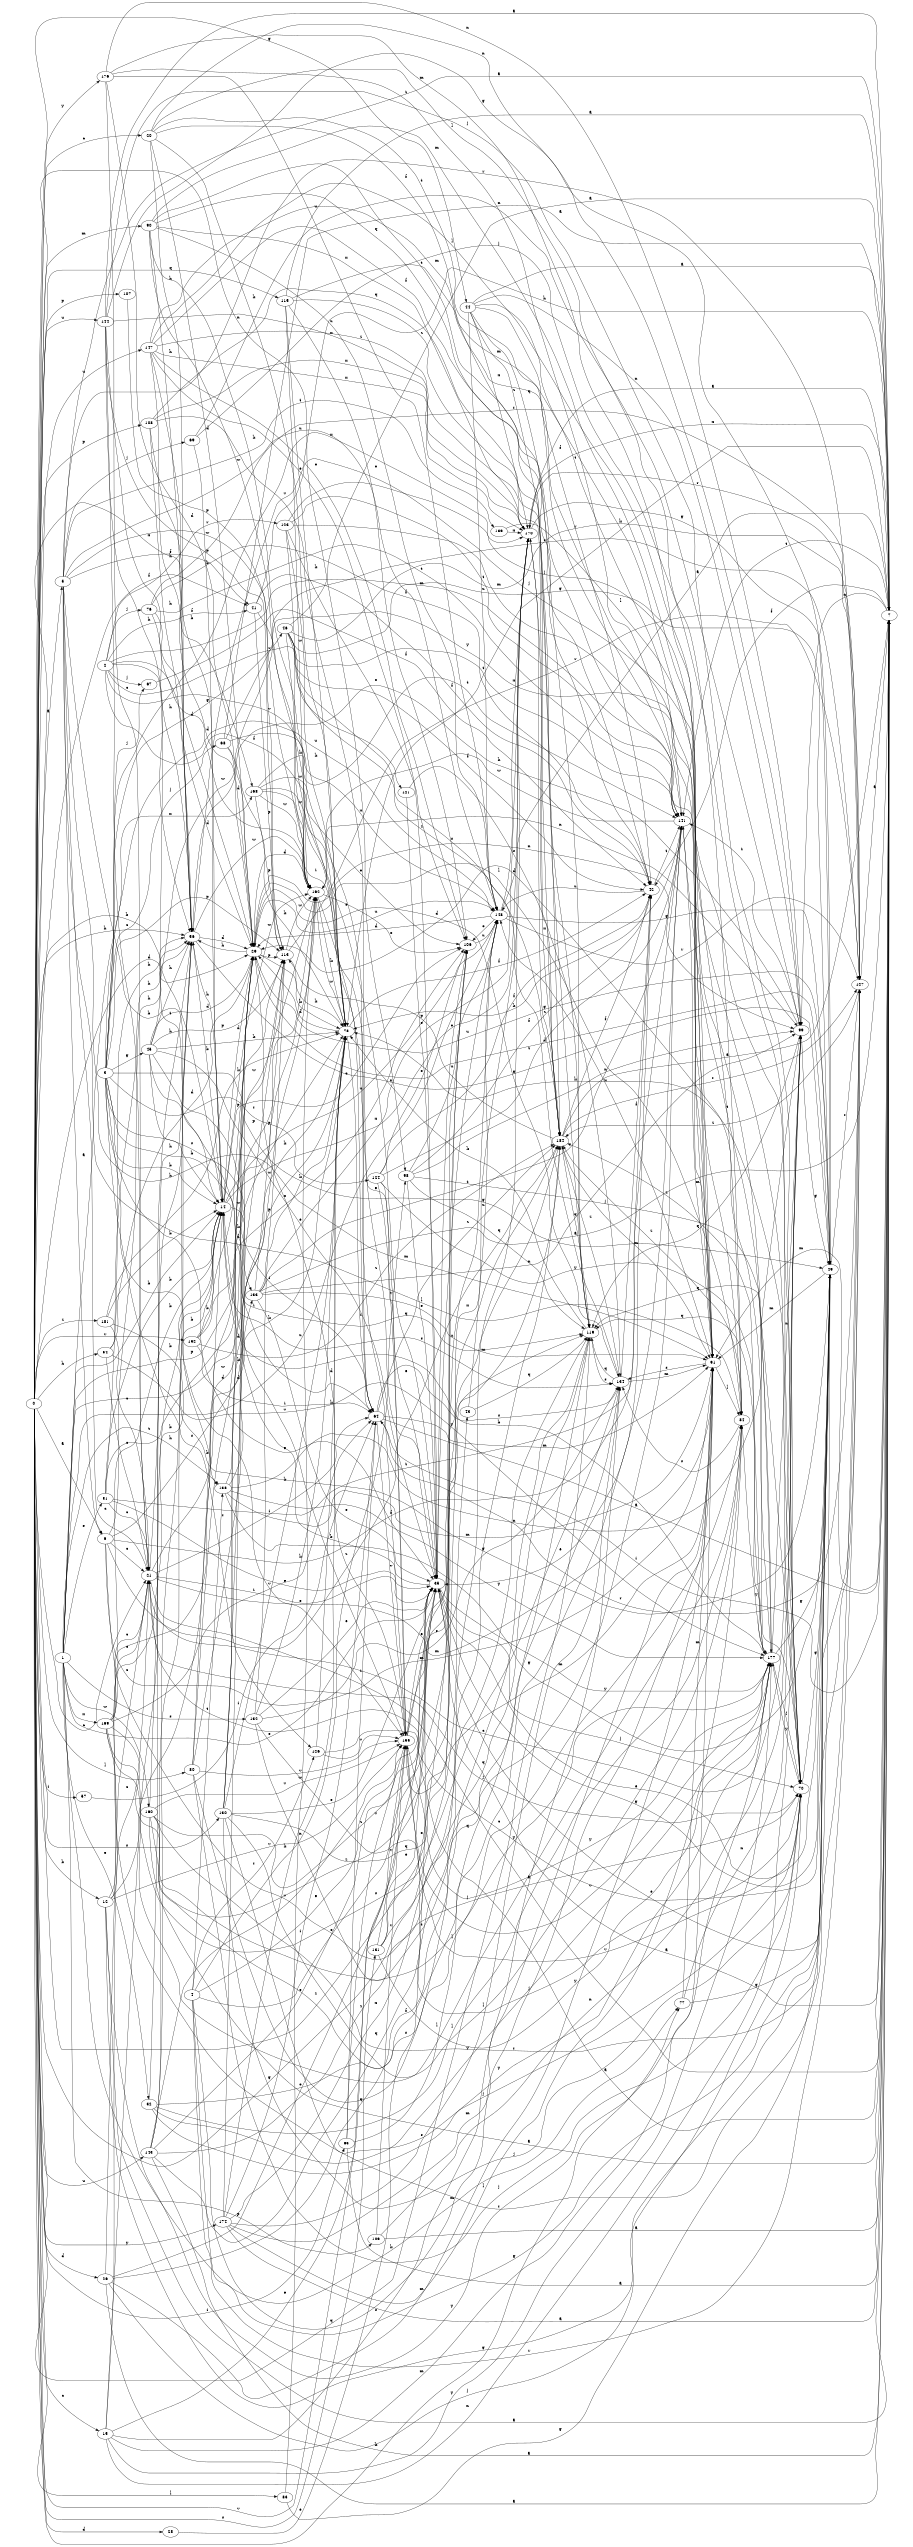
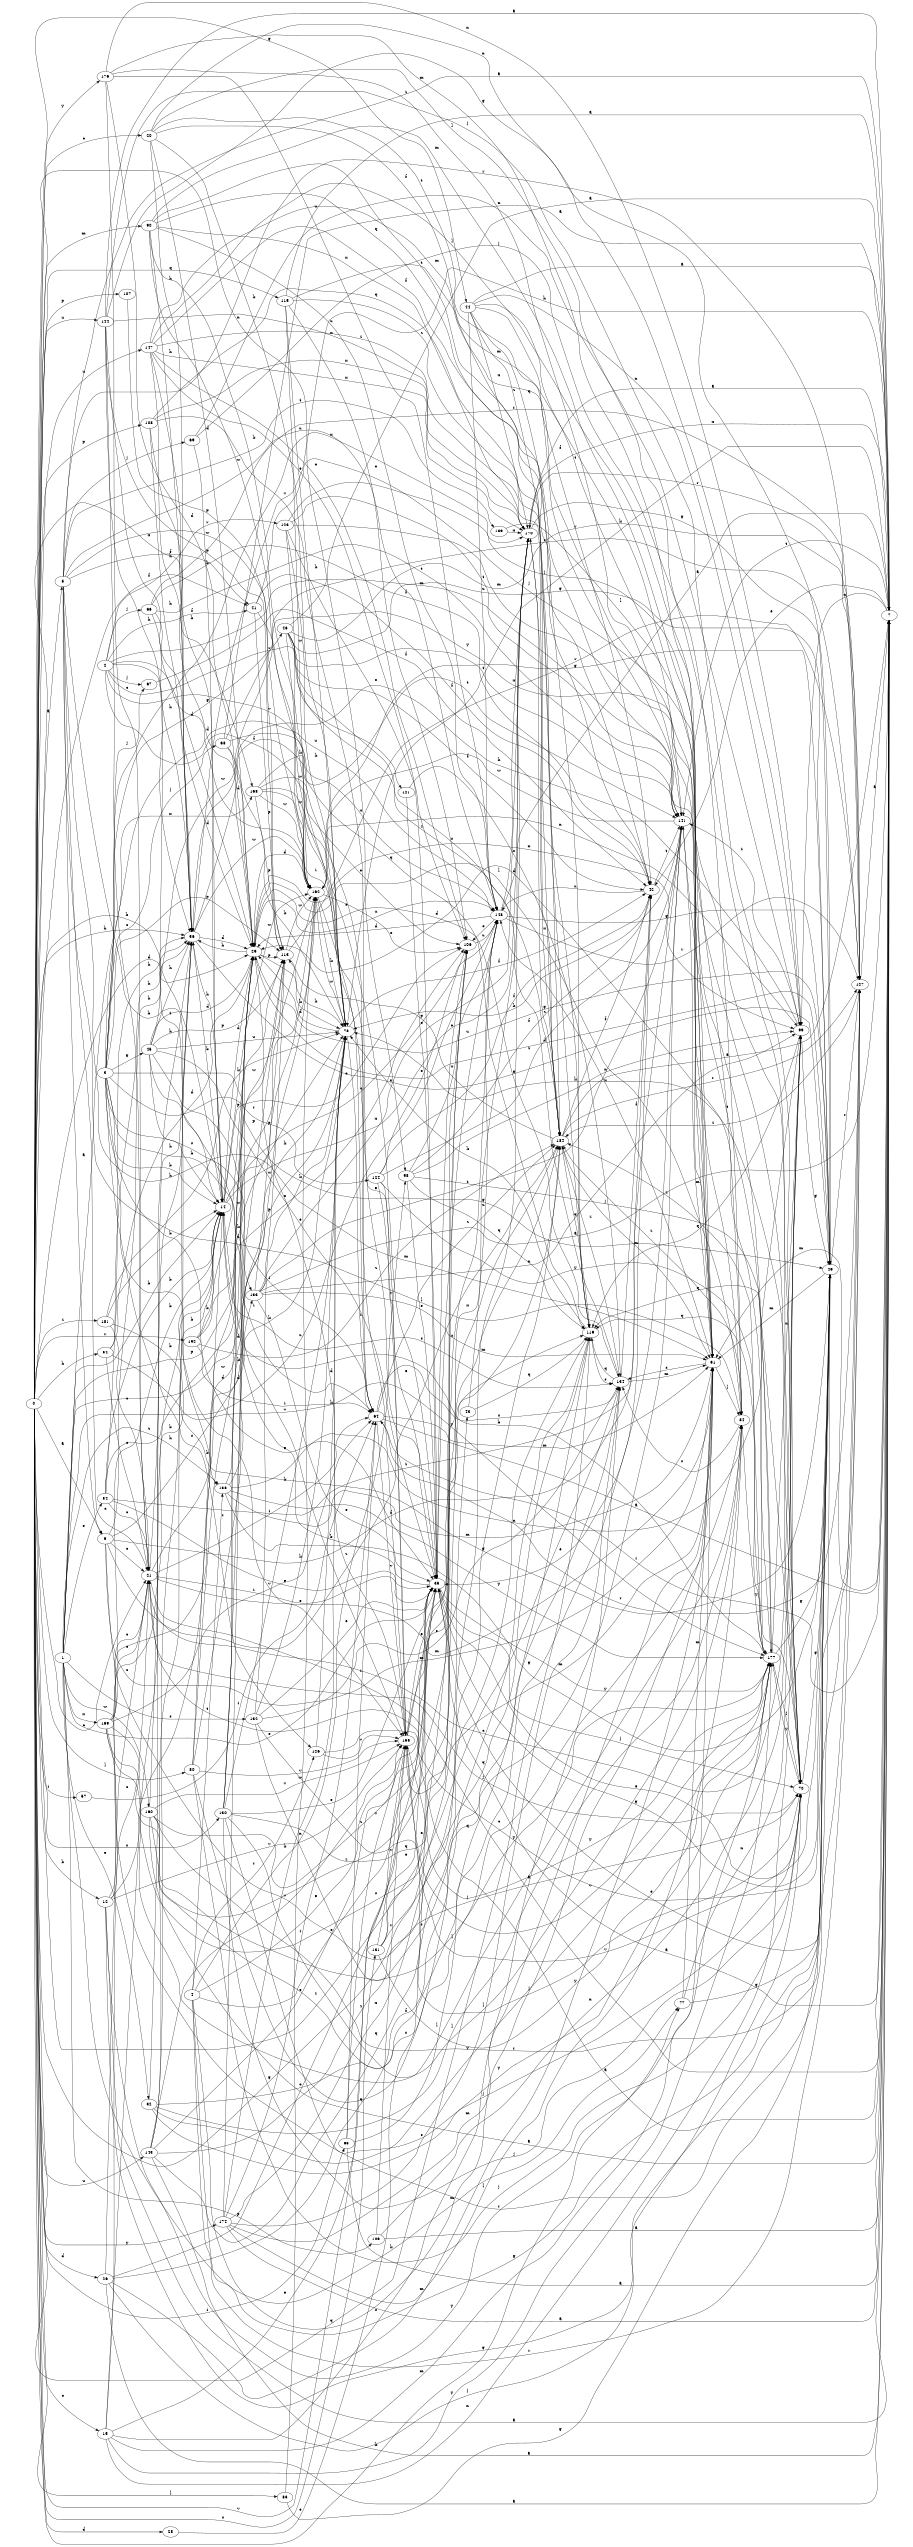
node "76": label "76" -> "66"
edge "7" -> "42": label "f" -> "e"
edge "162" -> "49": added, label "g"
edge "45" -> "78": label "k" -> "u"
edge "14" -> "119": now "56" -> "119"
node "31": label "31" -> "34"
